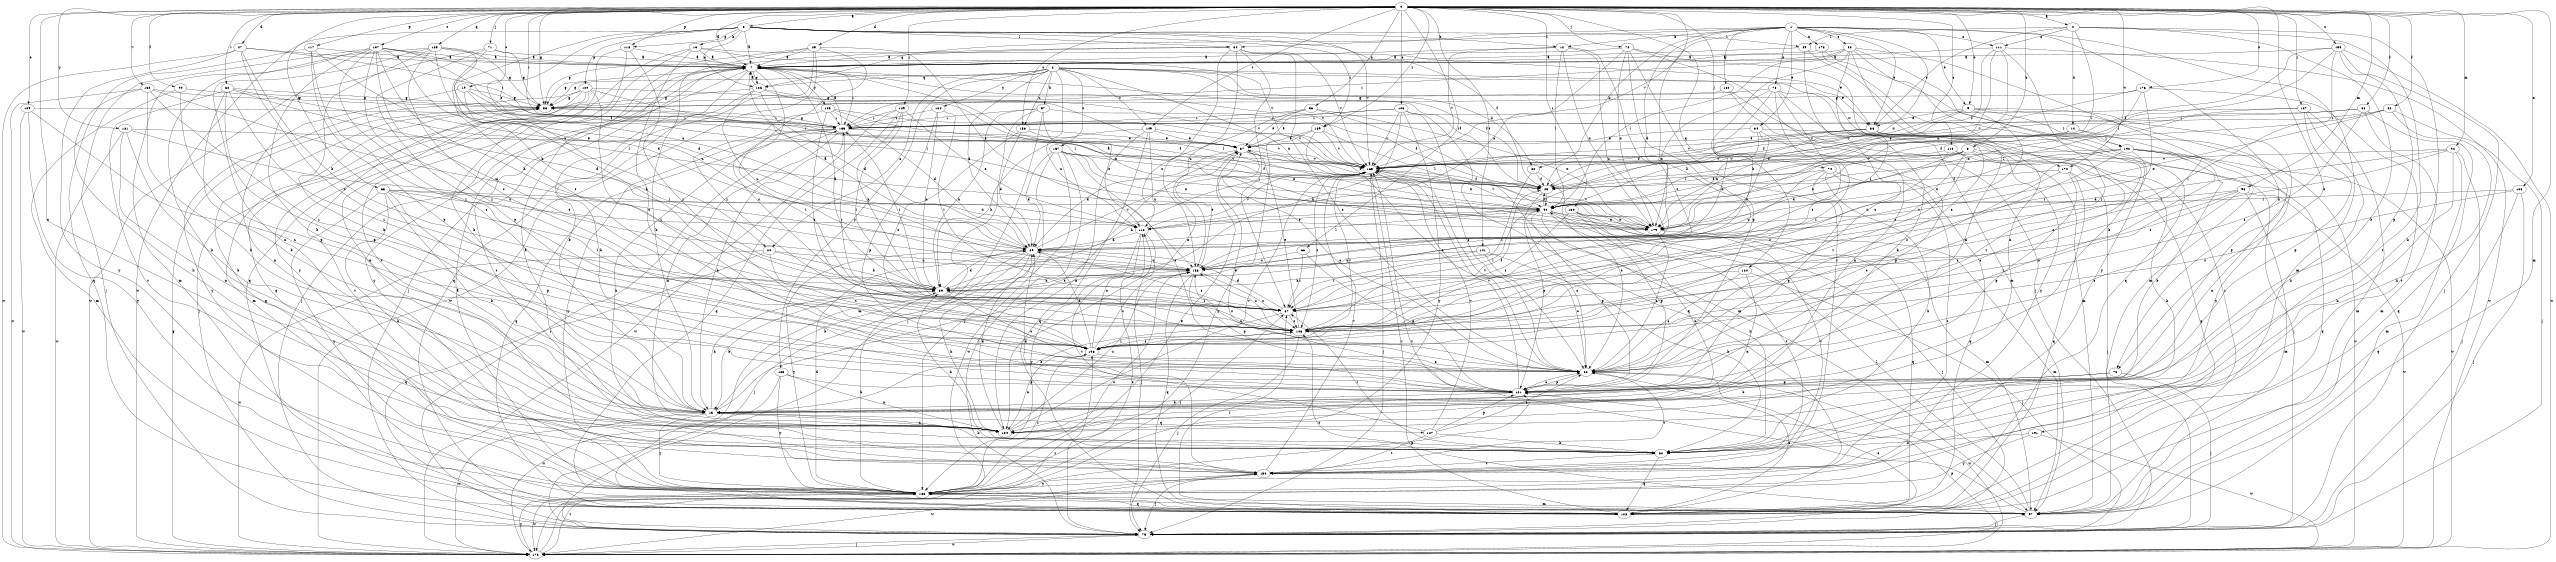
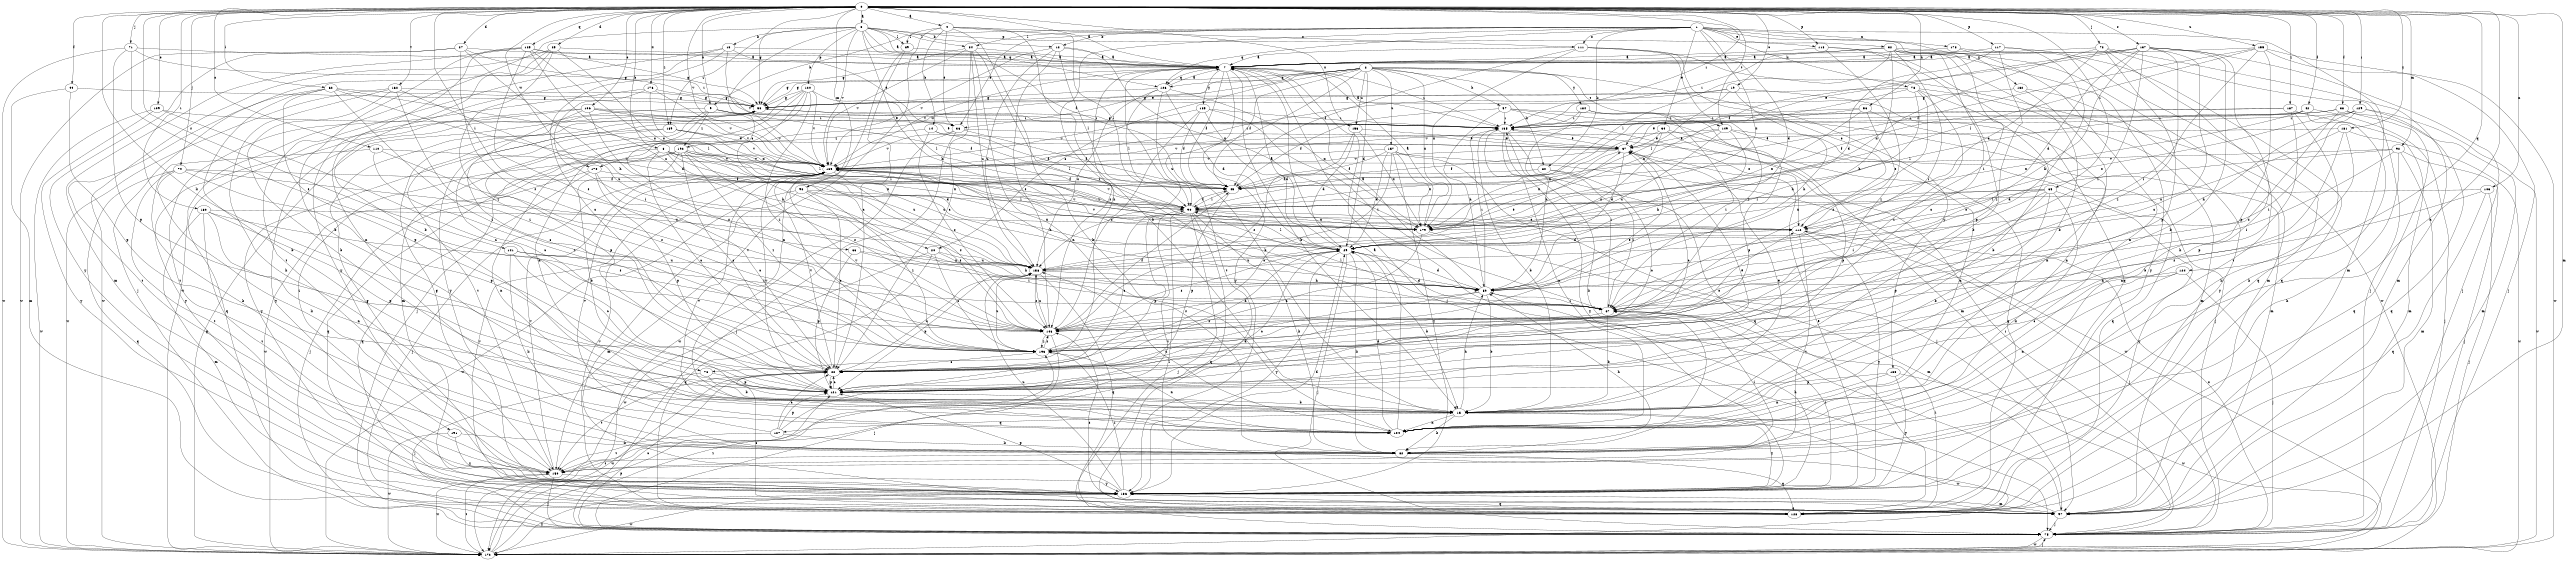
edge "25" -> "128": removed, label "q"
